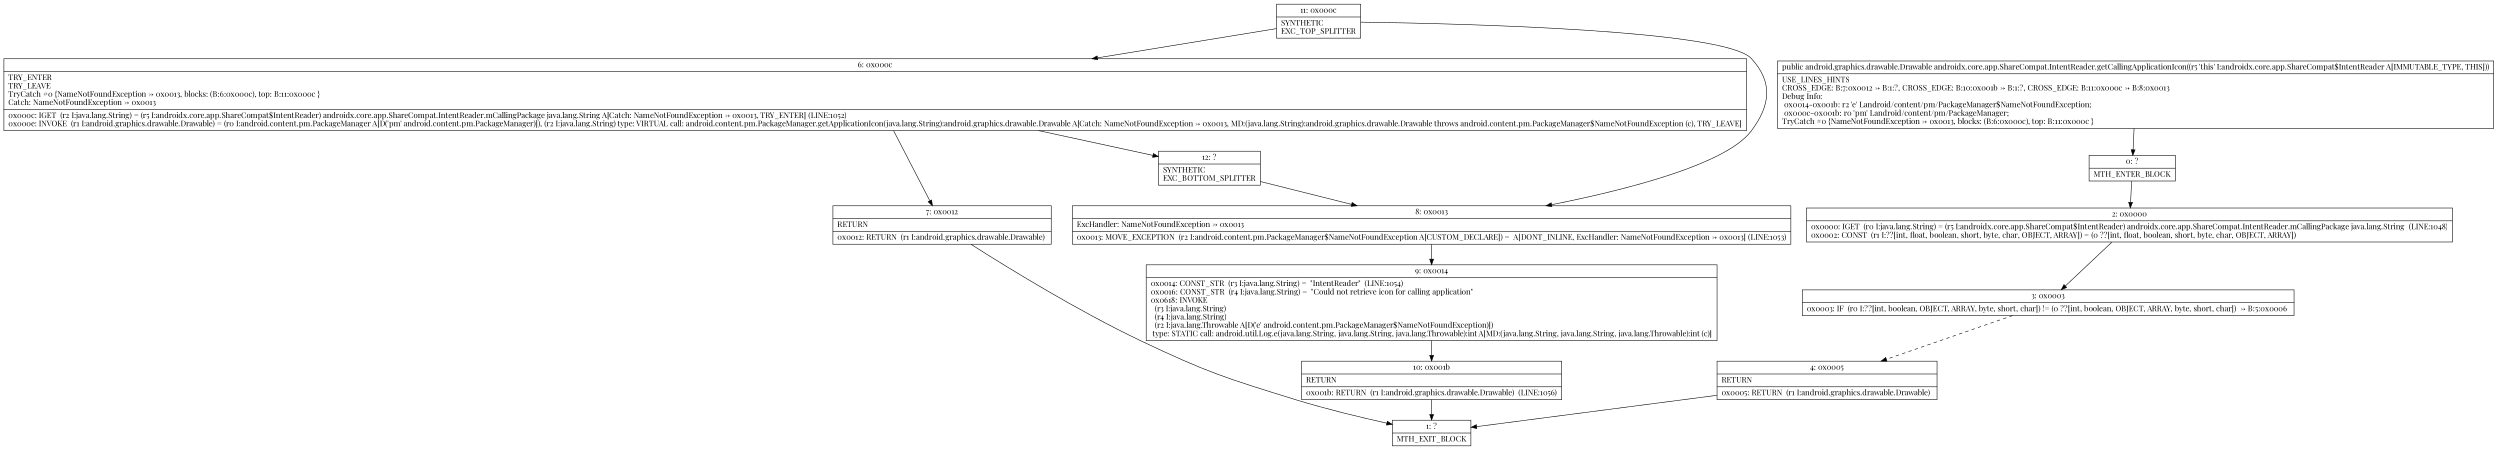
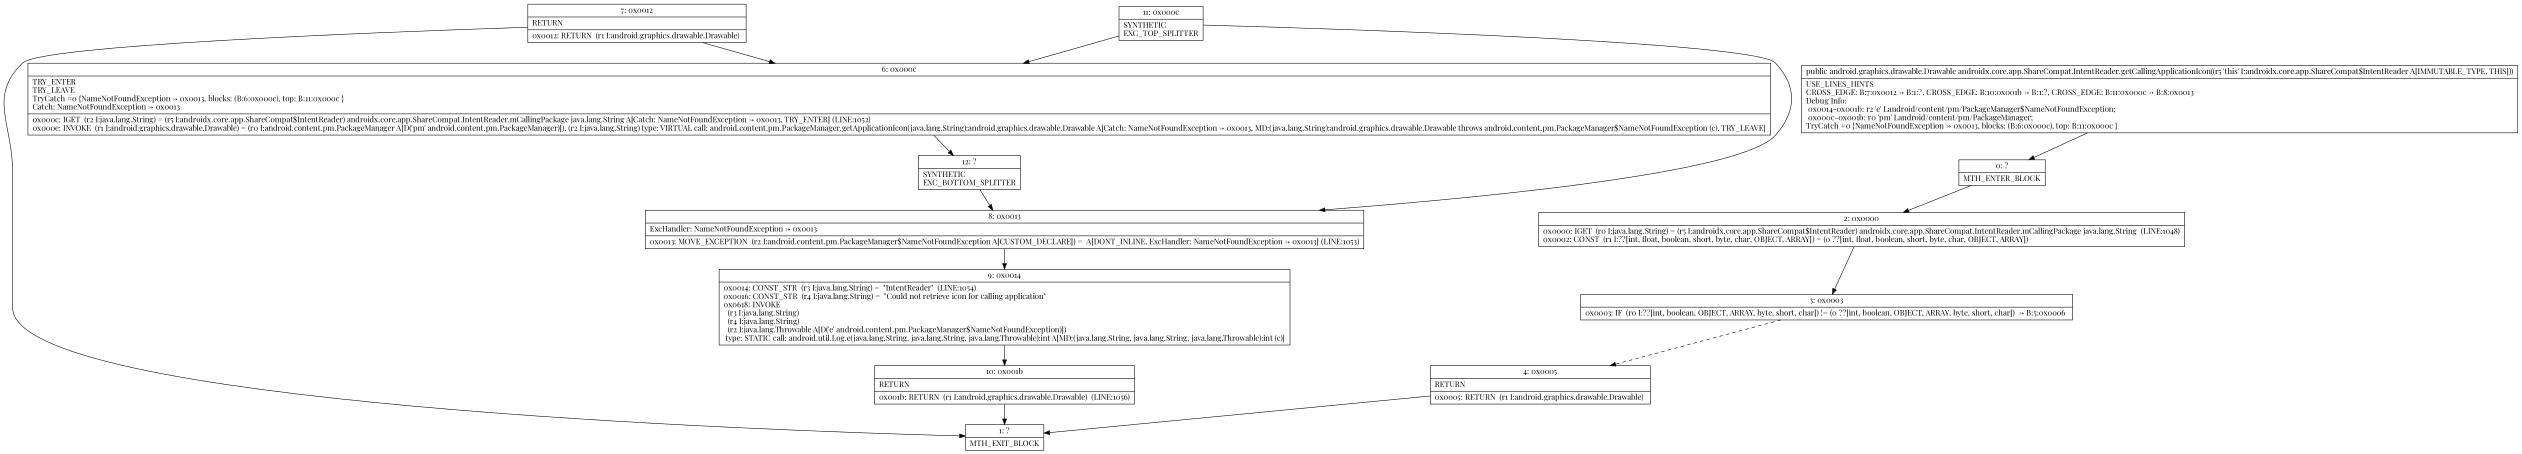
edge "6: 0x000c" -> "7: 0x0012": reversed
